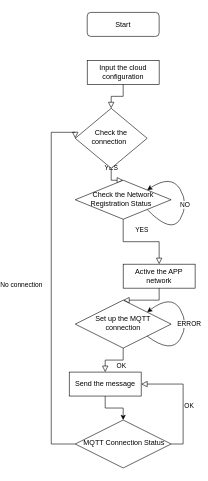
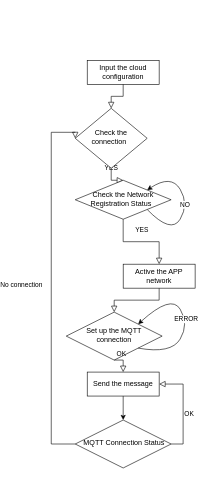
node "Start": removed
node "Set up the MQTT connection": moved (123, 324) -> (114, 336)
node "Send the message": moved (105, 384) -> (123, 384)
